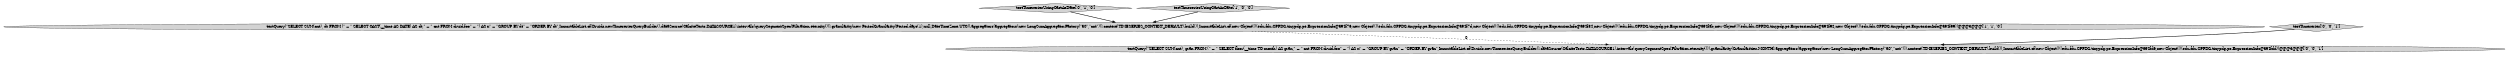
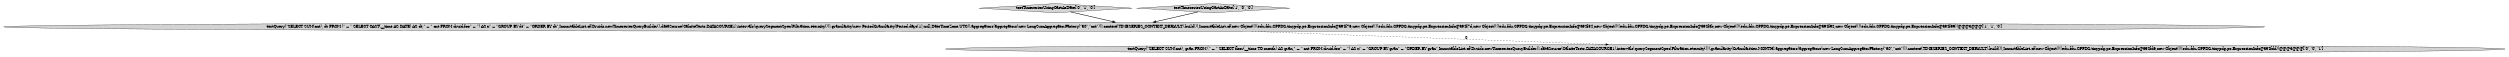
node "testTimeseries['0', '0', '1']": removed
